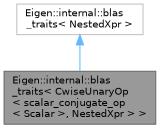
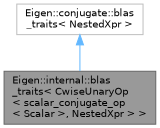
node "Eigen::internal::blas _traits< NestedXpr >": label "Eigen::internal::blas _traits< NestedXpr >" -> "Eigen::conjugate::blas _traits< NestedXpr >"
